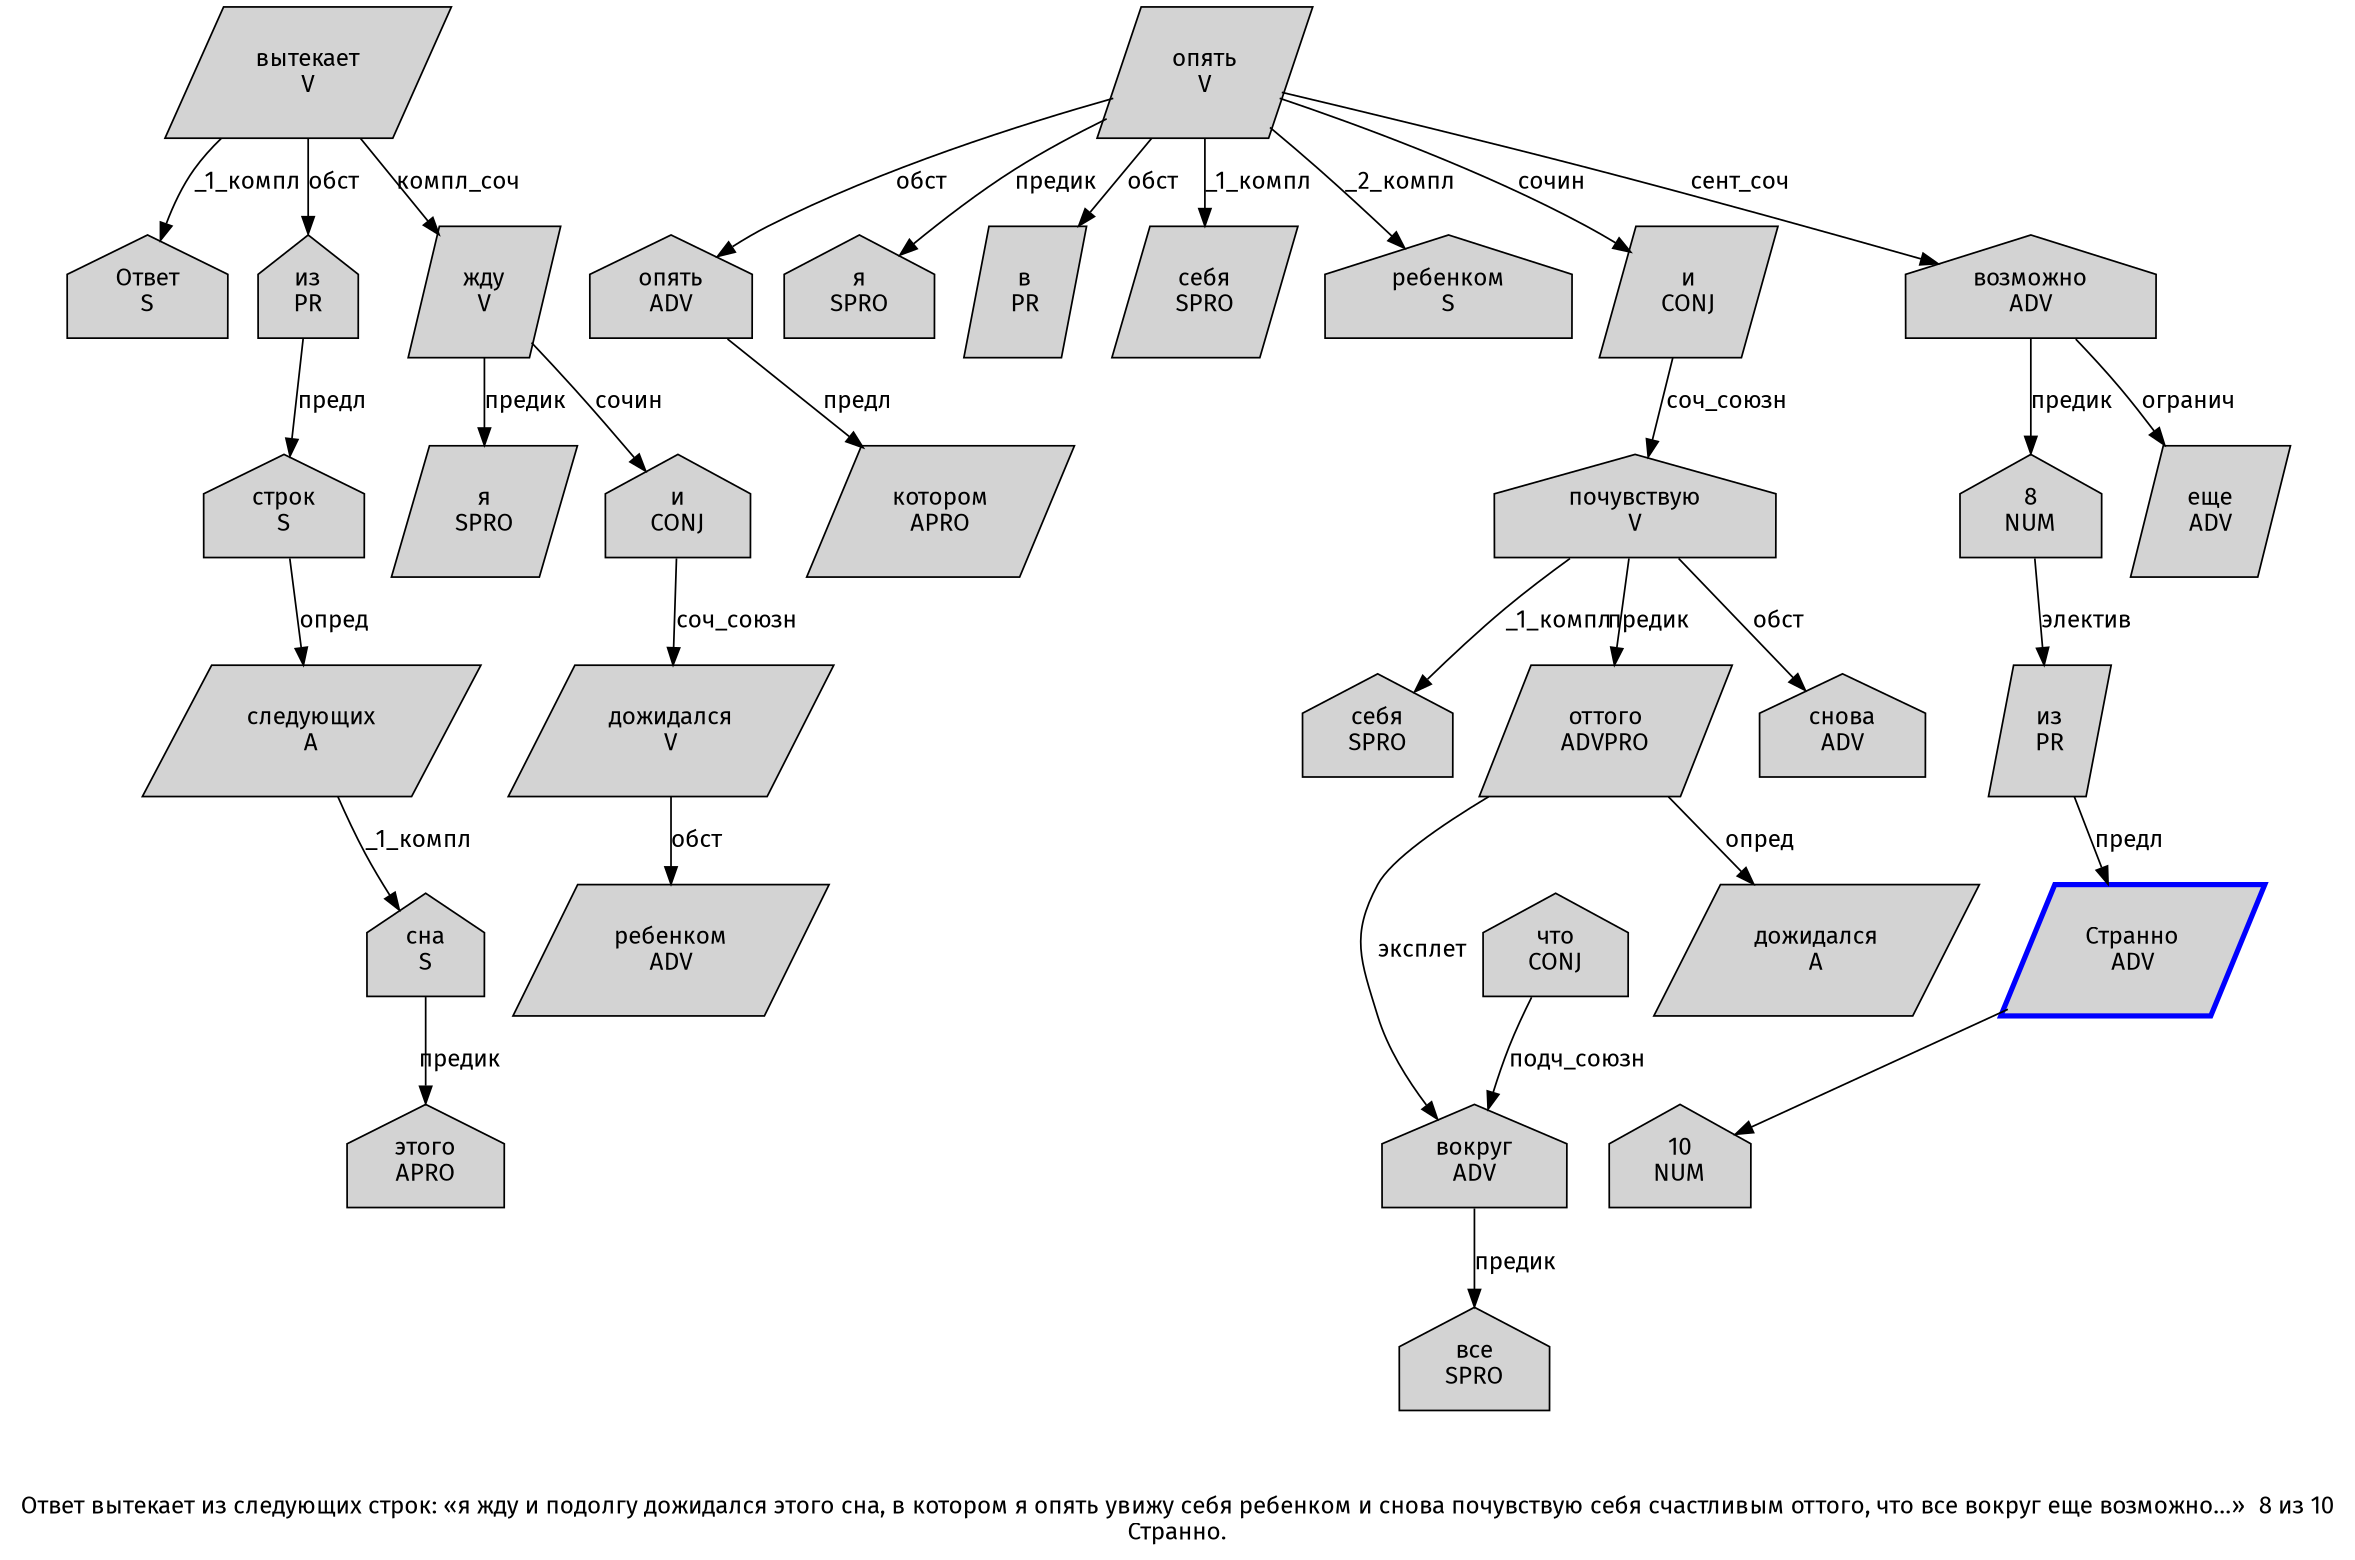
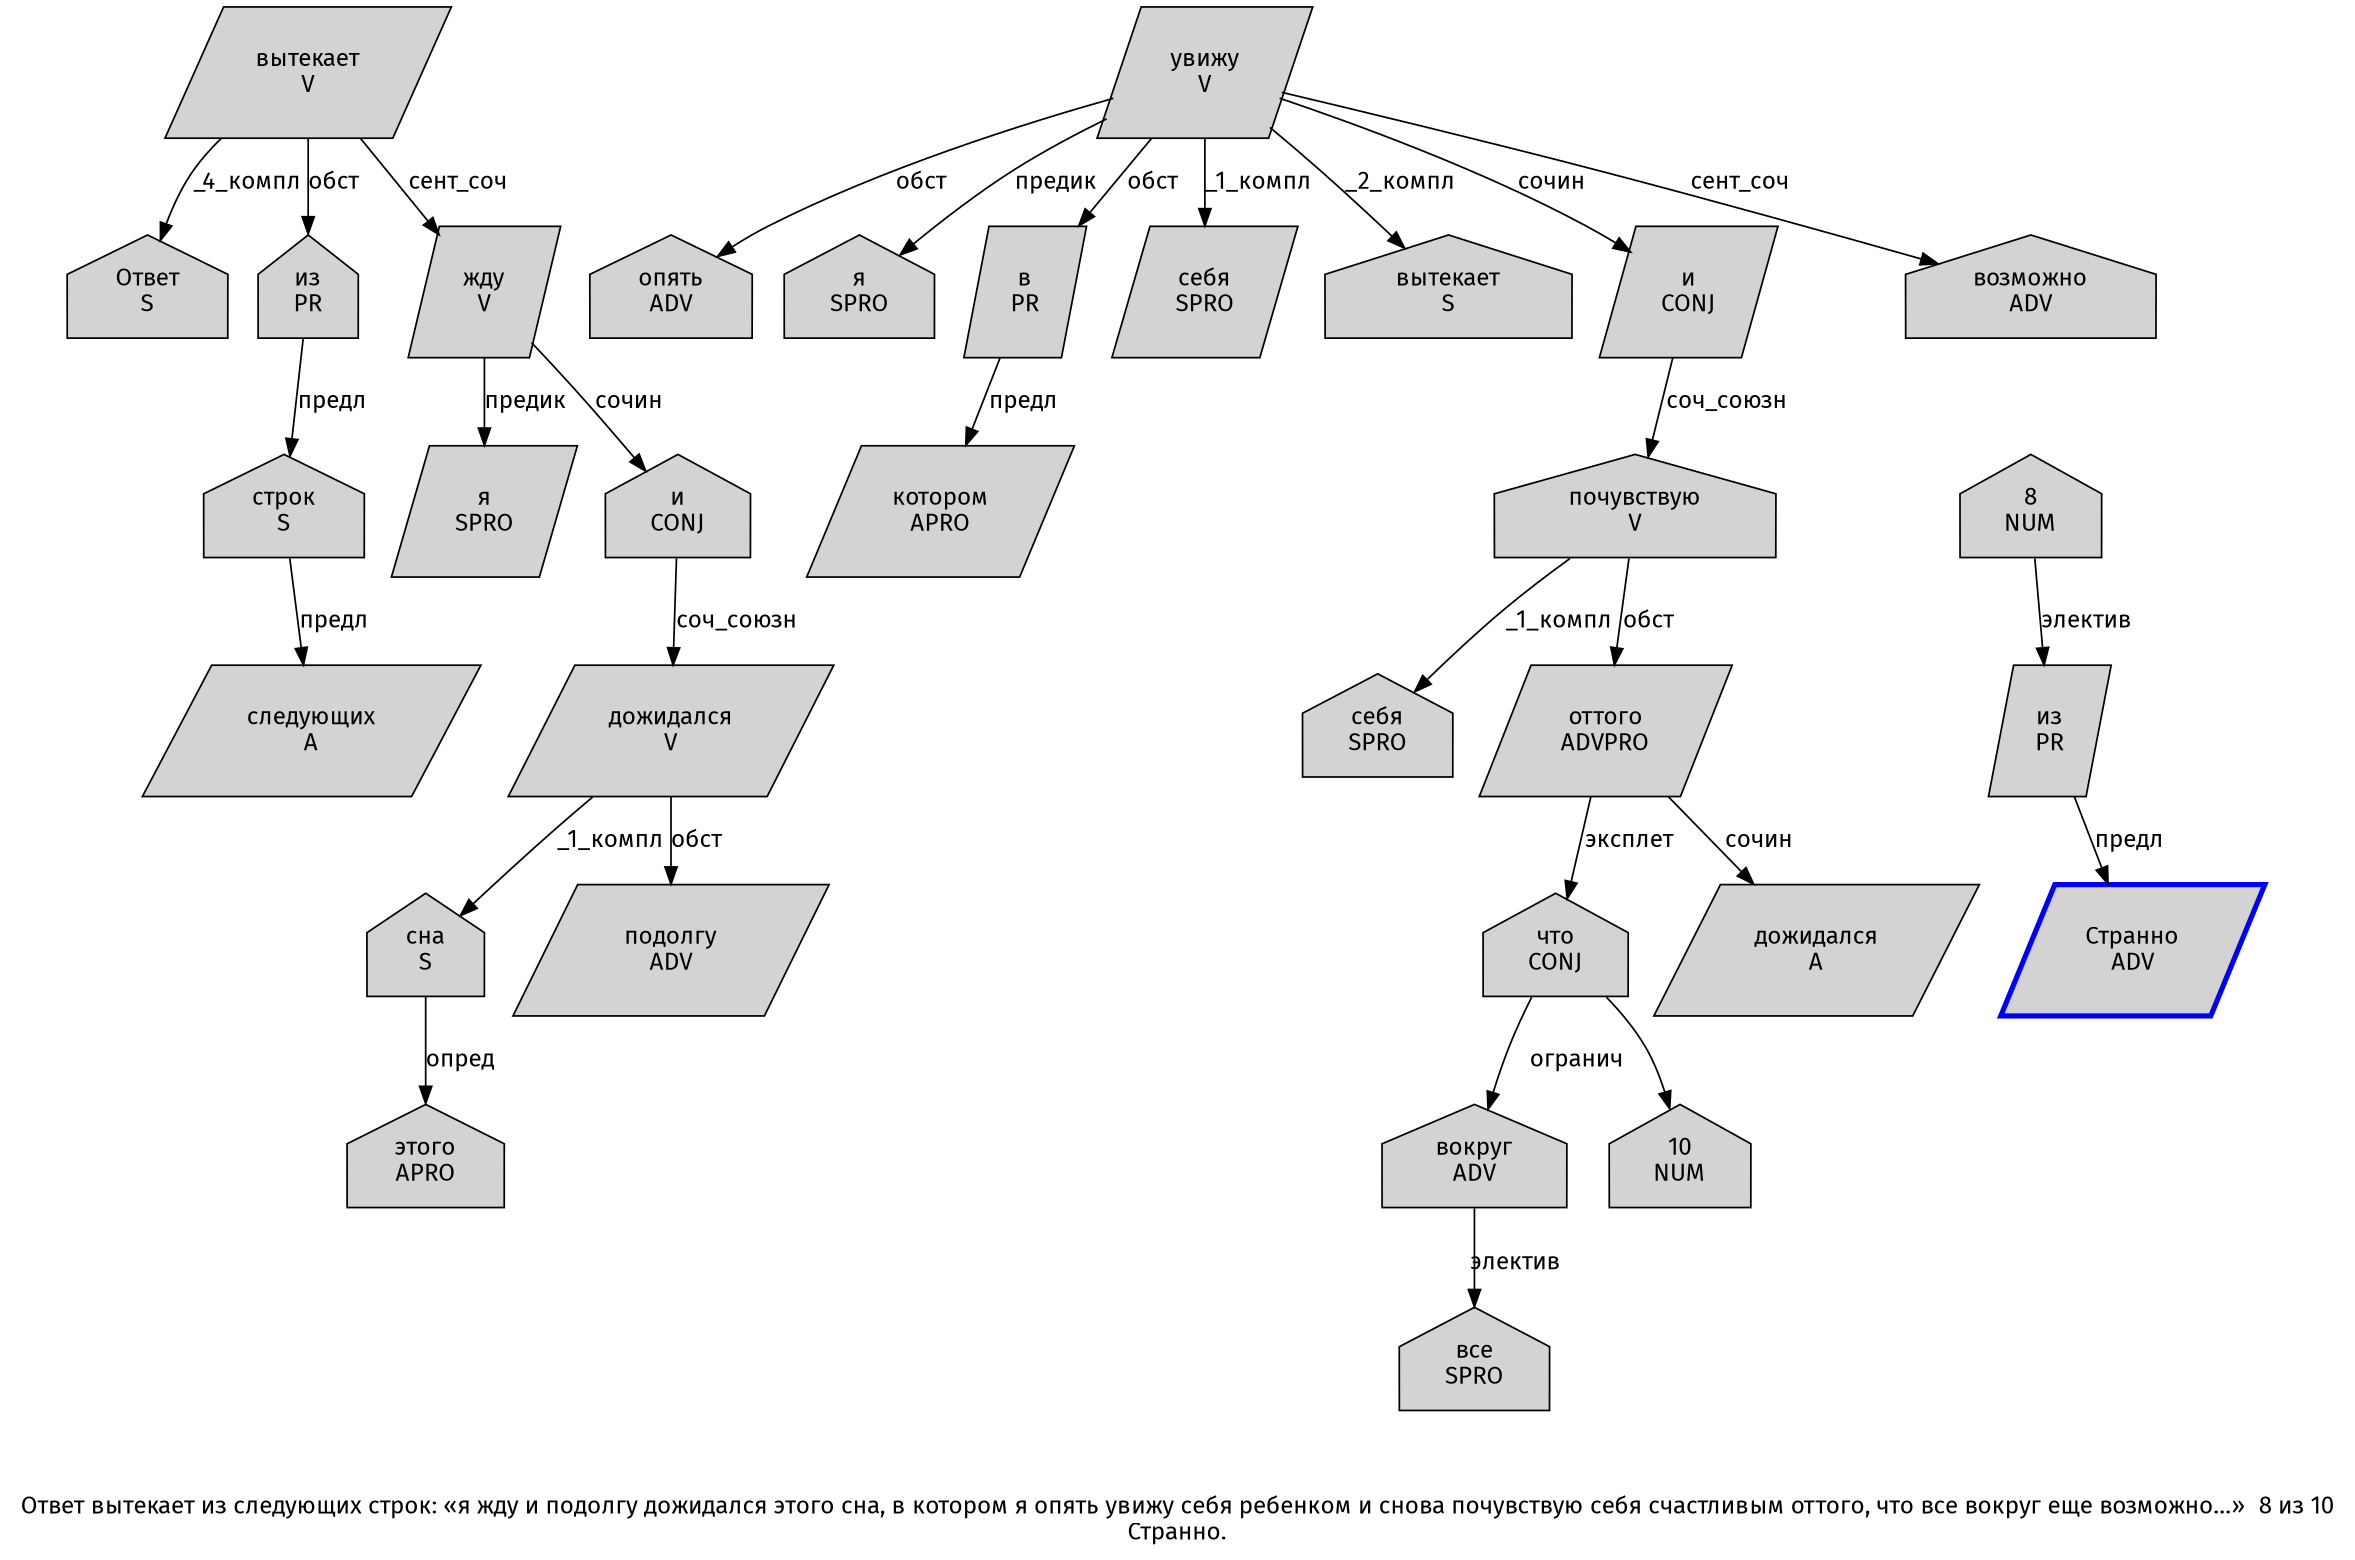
node "опять V": label "опять V" -> "увижу V"
edge "вытекает V" -> "Ответ S": label "_1_компл" -> "_4_компл"
edge "вытекает V" -> "жду V": label "компл_соч" -> "сент_соч"
node "ребенком S": label "ребенком S" -> "вытекает S"
edge "опять ADV" -> "котором APRO": now "в PR" -> "котором APRO"
edge "возможно ADV" -> "8 NUM": removed, label "предик"
node "еще ADV": removed
edge "строк S" -> "следующих A": label "опред" -> "предл"
edge "почувствую V" -> "оттого ADVPRO": label "предик" -> "обст"
node "снова ADV": removed
edge "оттого ADVPRO" -> "дожидался A": label "опред" -> "сочин"
edge "следующих A" -> "сна S": now "дожидался V" -> "сна S"
edge "оттого ADVPRO" -> "вокруг ADV": now "оттого ADVPRO" -> "что CONJ"
node "ребенком ADV": label "ребенком ADV" -> "подолгу ADV"
edge "сна S" -> "этого APRO": label "предик" -> "опред"
edge "что CONJ" -> "вокруг ADV": label "подч_союзн" -> "огранич"
edge "Странно ADV" -> "10 NUM": now "что CONJ" -> "10 NUM"
edge "вокруг ADV" -> "все SPRO": label "предик" -> "электив"
